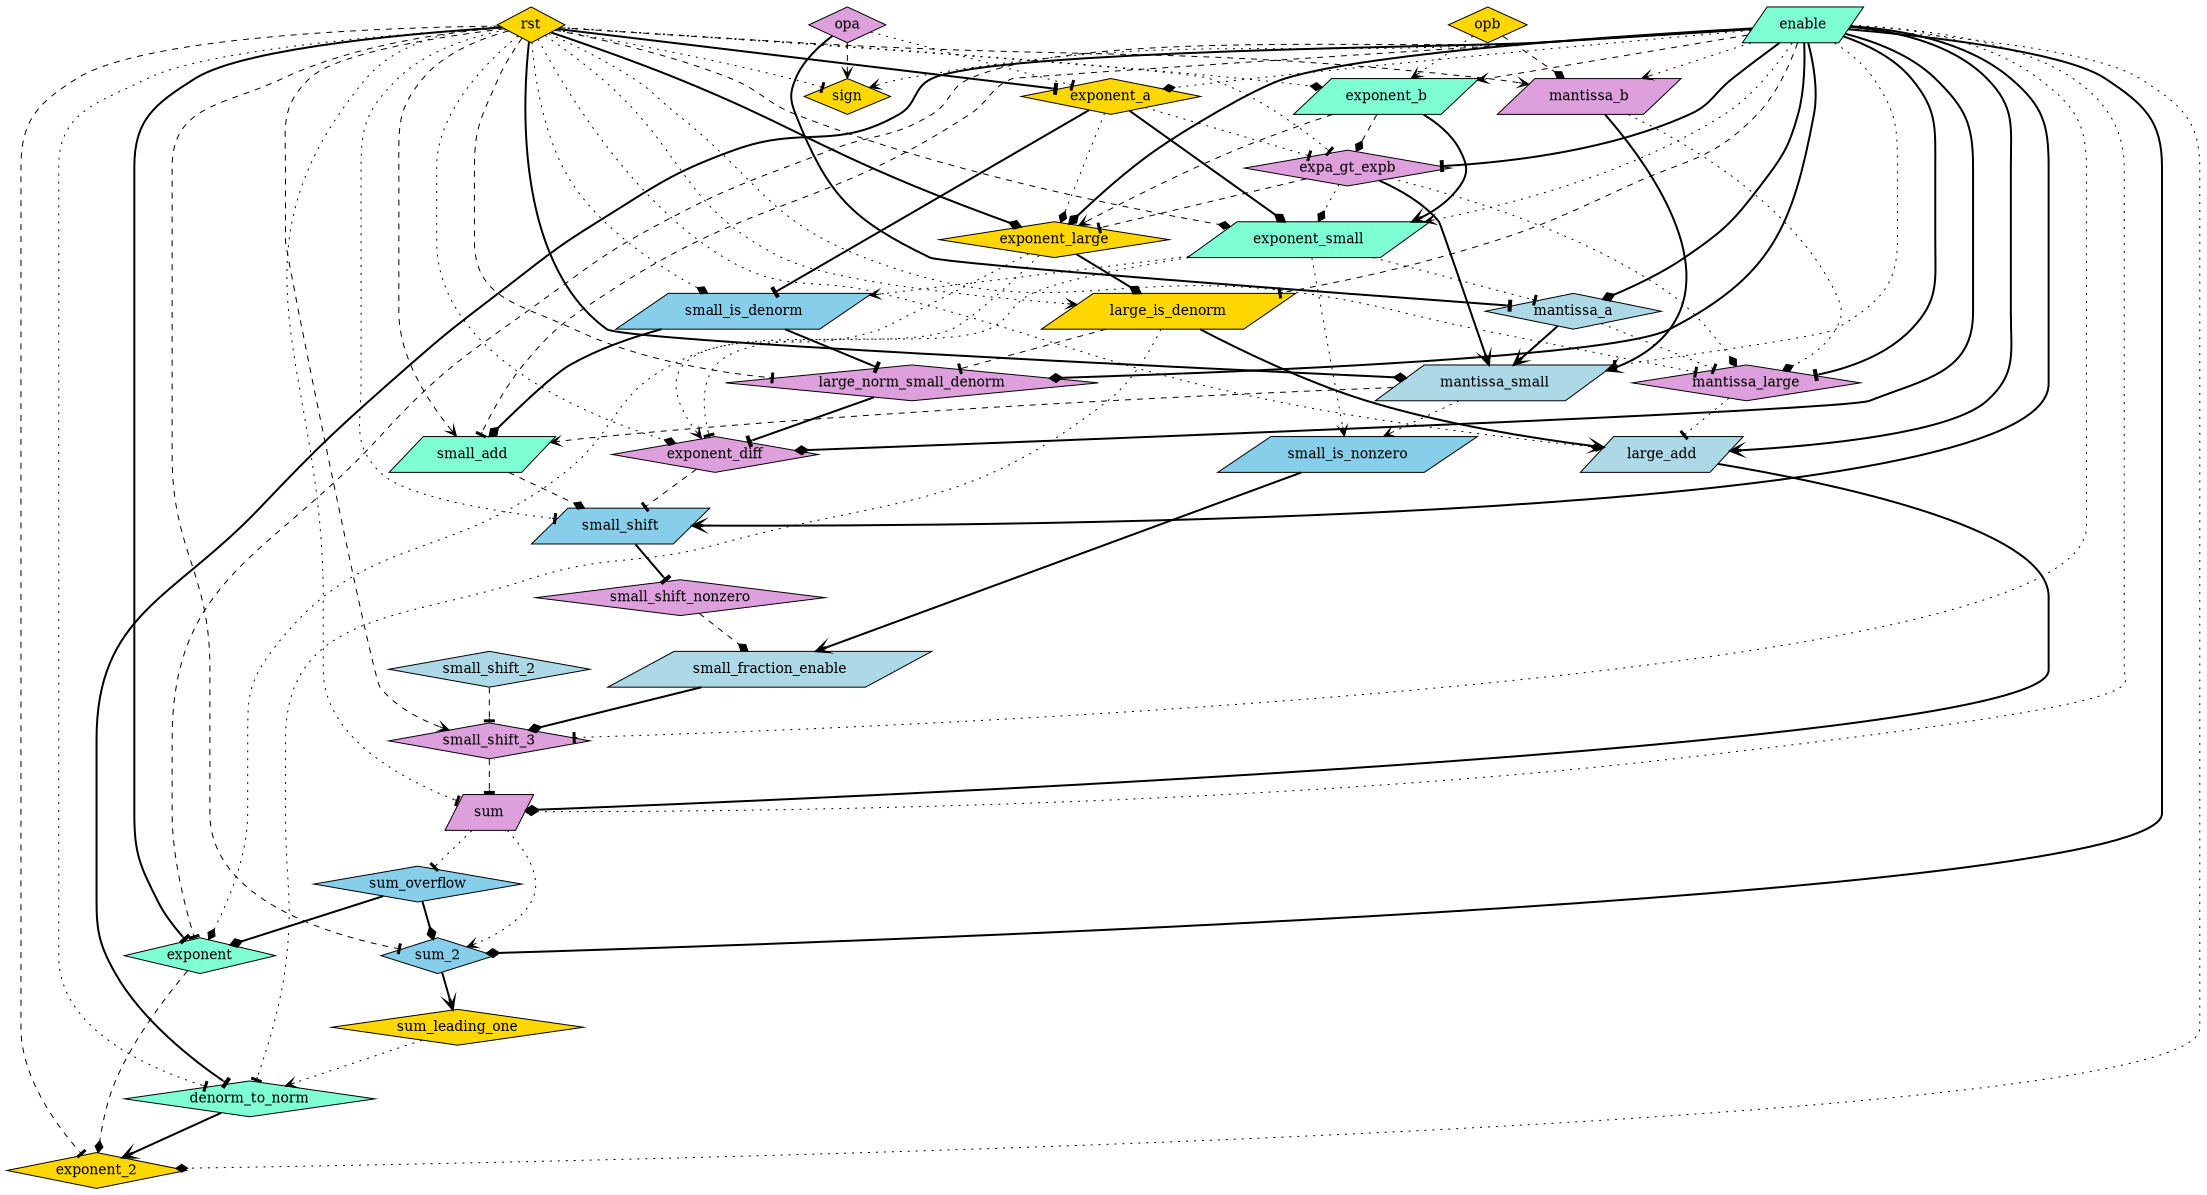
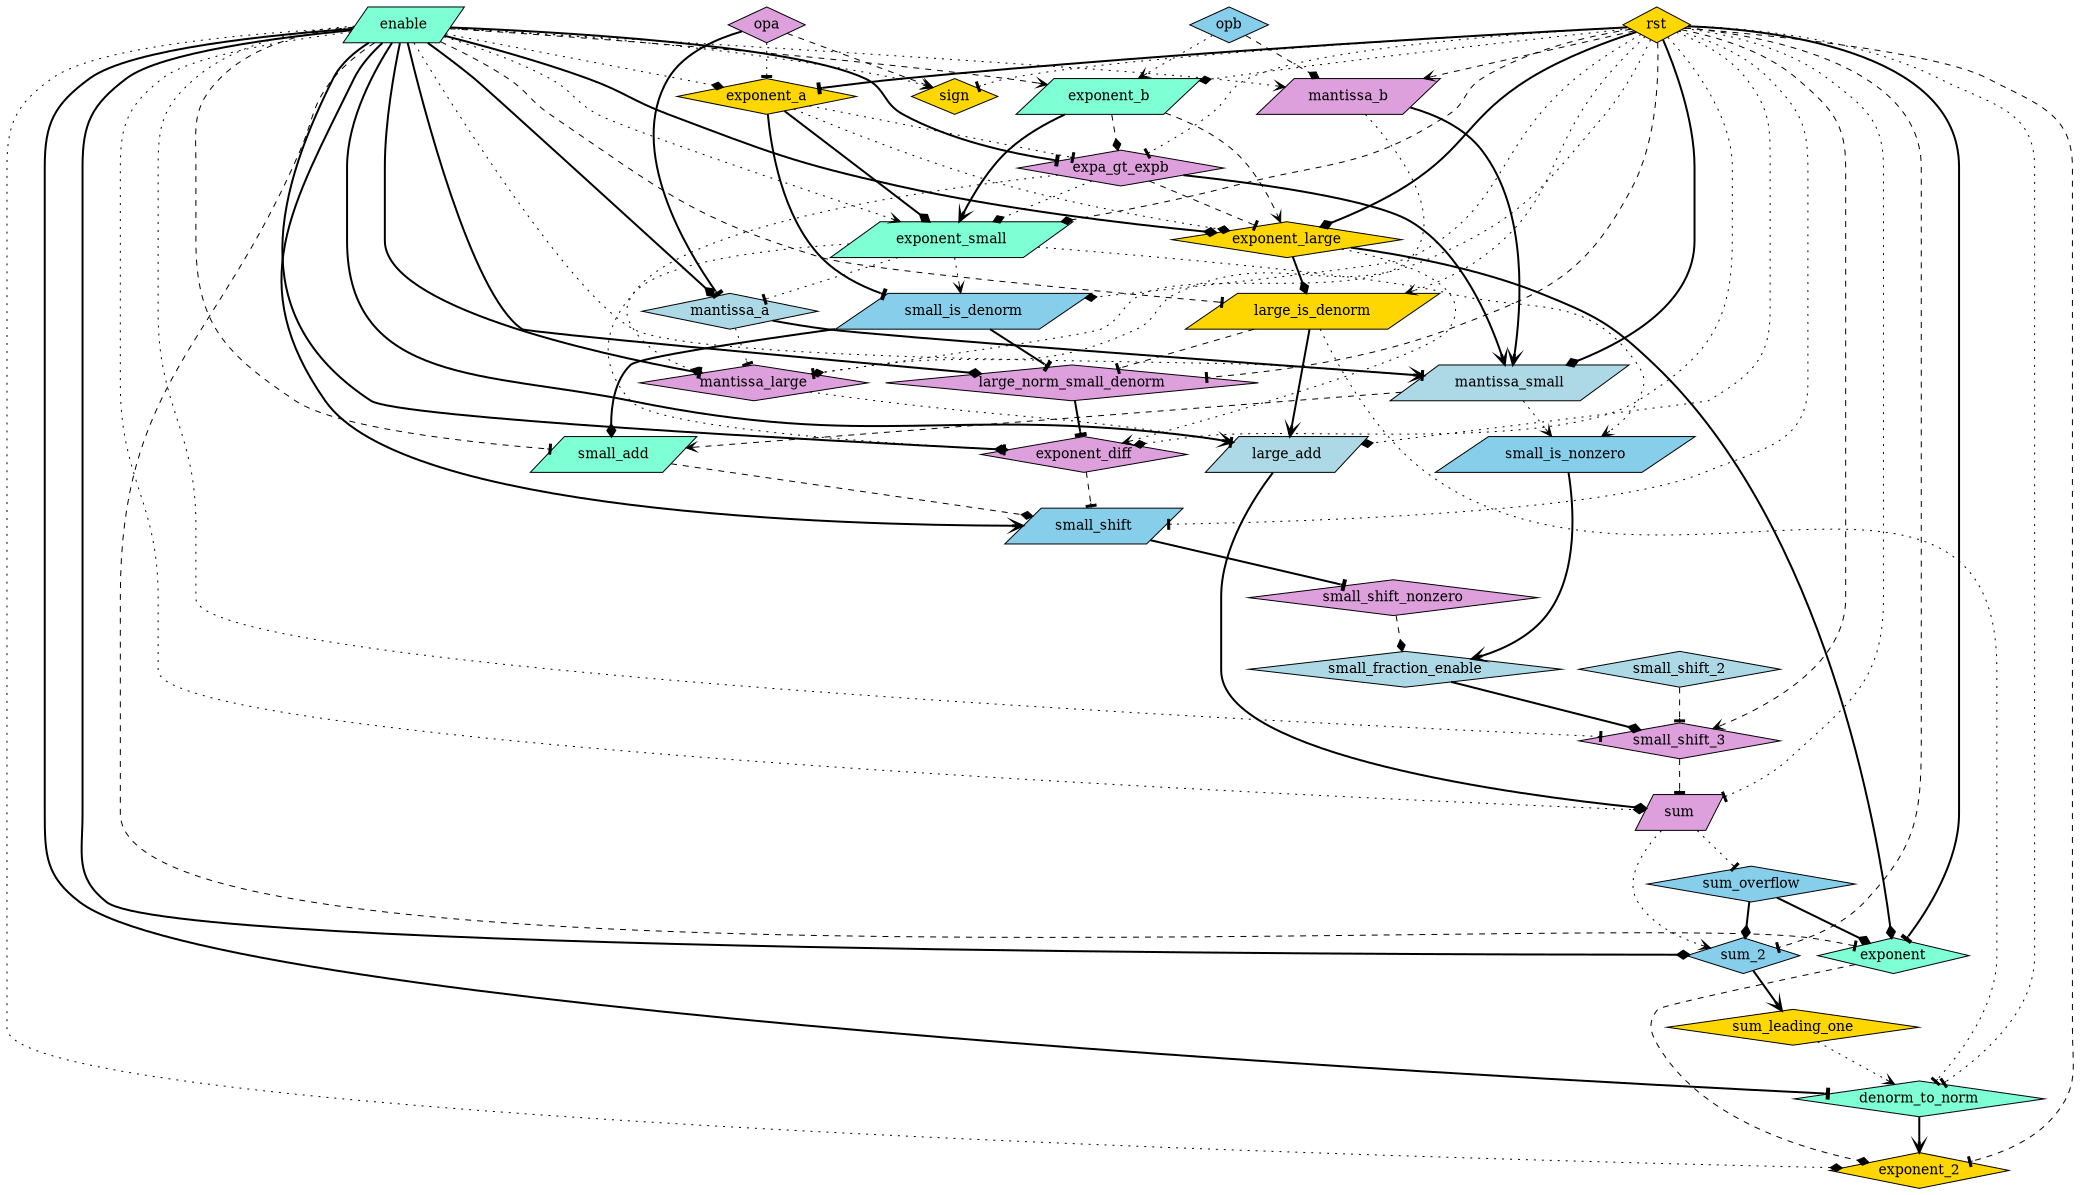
node "opb": fillcolor gold -> skyblue
edge "rst" -> "small_add": removed
edge "exponent_large" -> "exponent": style dotted -> bold
node "small_fraction_enable": shape parallelogram -> diamond
